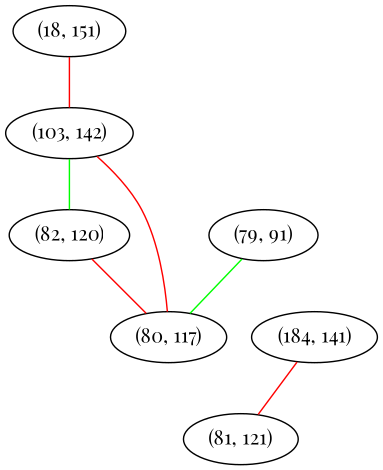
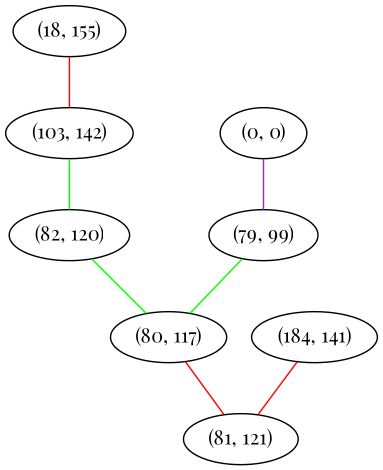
node "(18, 151)": label "(18, 151)" -> "(18, 155)"
node "(0, 0)": added
edge "(103, 142)" -- "(80, 117)": now "(81, 121)" -- "(80, 117)"
node "(79, 91)": label "(79, 91)" -> "(79, 99)"
edge "(82, 120)" -- "(80, 117)": color red -> green
